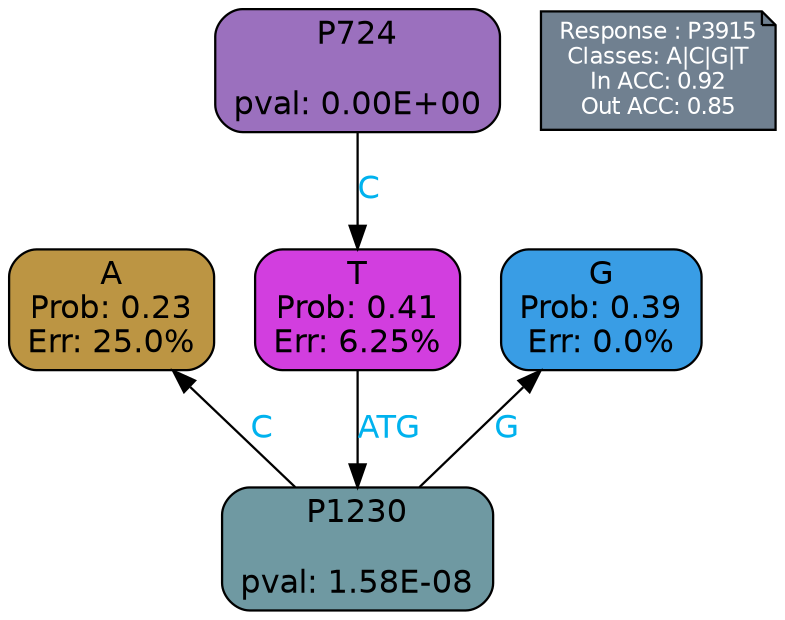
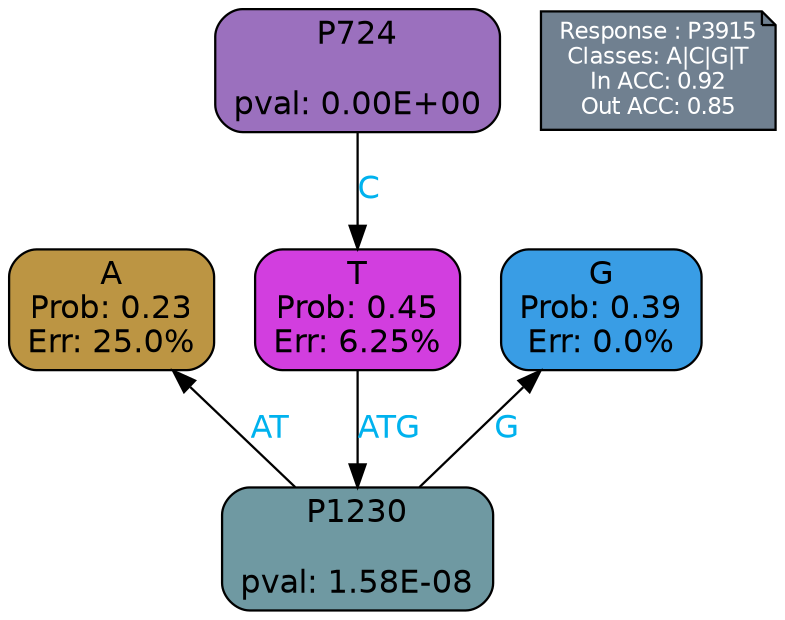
node "T Prob: 0.41 Err: 6.25%": label "T Prob: 0.41 Err: 6.25%" -> "T Prob: 0.45 Err: 6.25%"
edge "P1230 pval: 1.58E-08" -> "A Prob: 0.23 Err: 25.0%": label "C" -> "AT"
